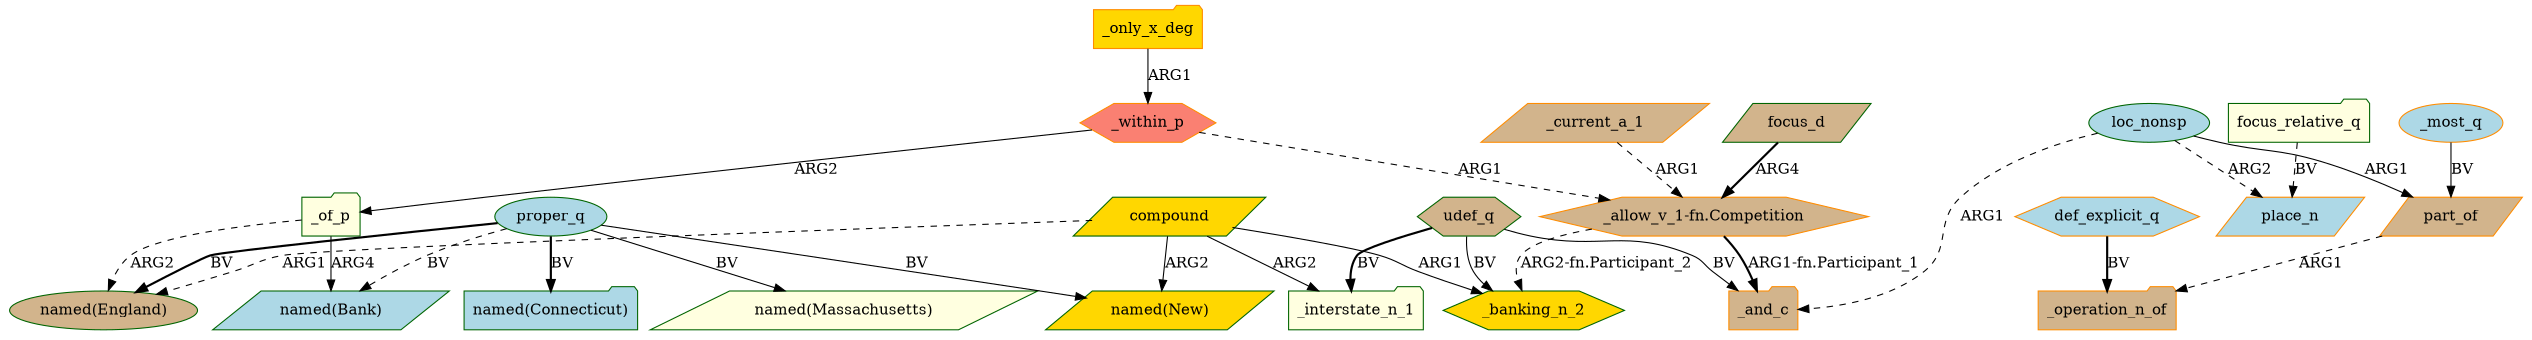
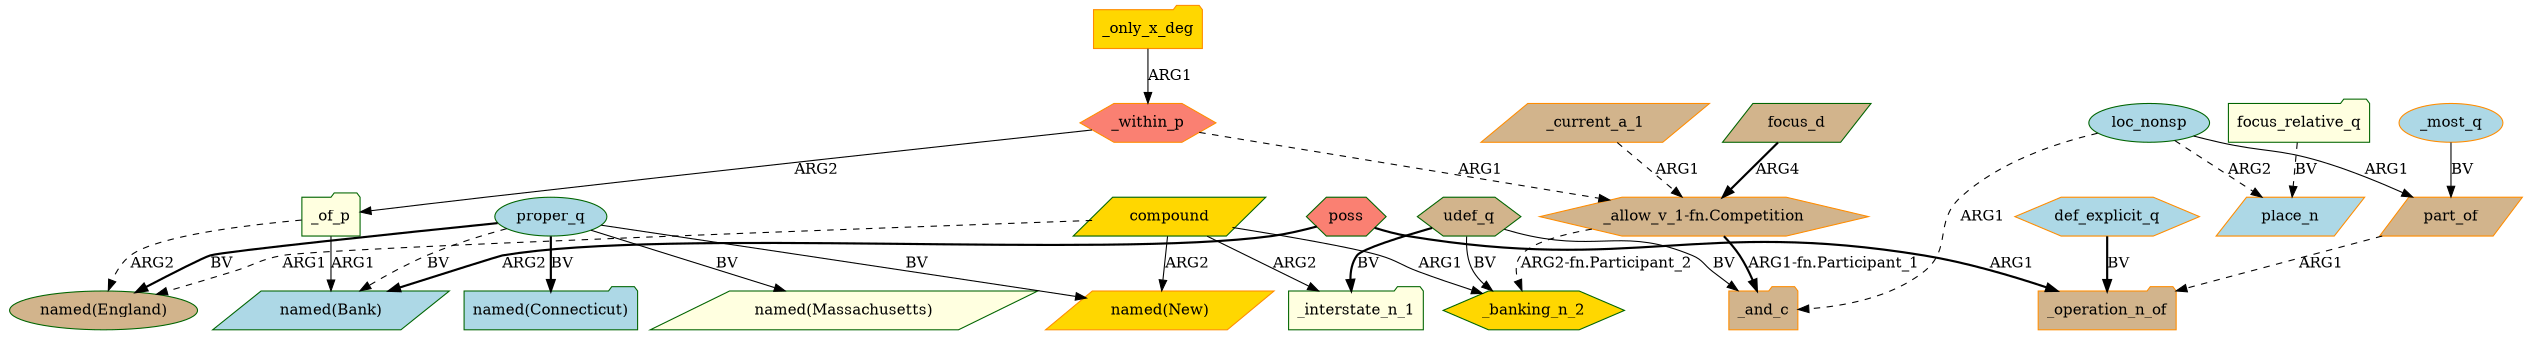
node "poss": added
edge "_of_p" -> "named(Bank)": label "ARG4" -> "ARG1"
node "named(New)": color darkgreen -> darkorange
